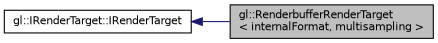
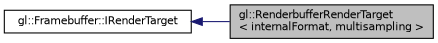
node "gl::IRenderTarget::IRenderTarget": label "gl::IRenderTarget::IRenderTarget" -> "gl::Framebuffer::IRenderTarget"
